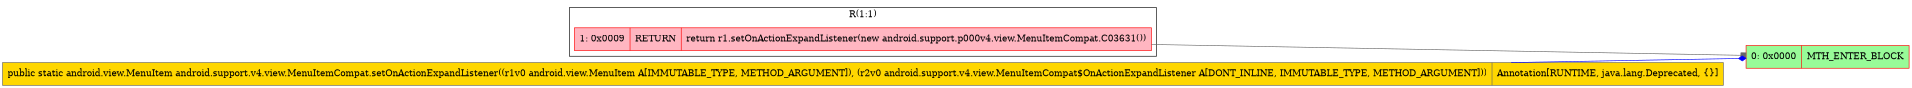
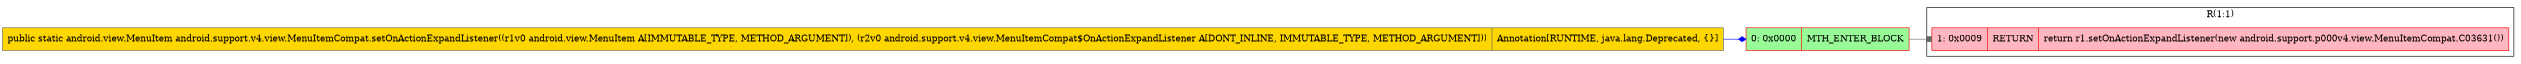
edge "1: 0x0009" -> "0: 0x0000": reversed
